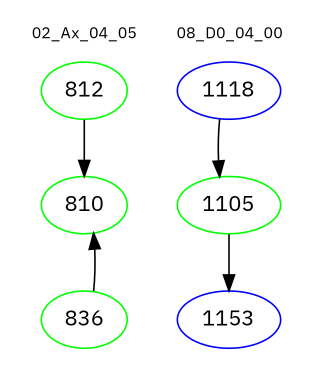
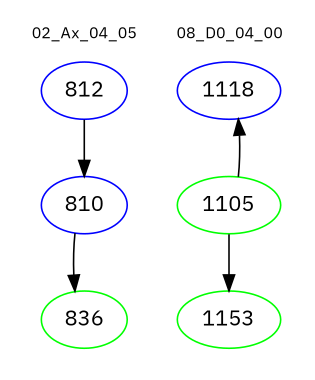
node "812": color green -> blue
edge "1118" -> "1105": reversed
node "810": color green -> blue
edge "836" -> "810": reversed
node "1153": color blue -> green
